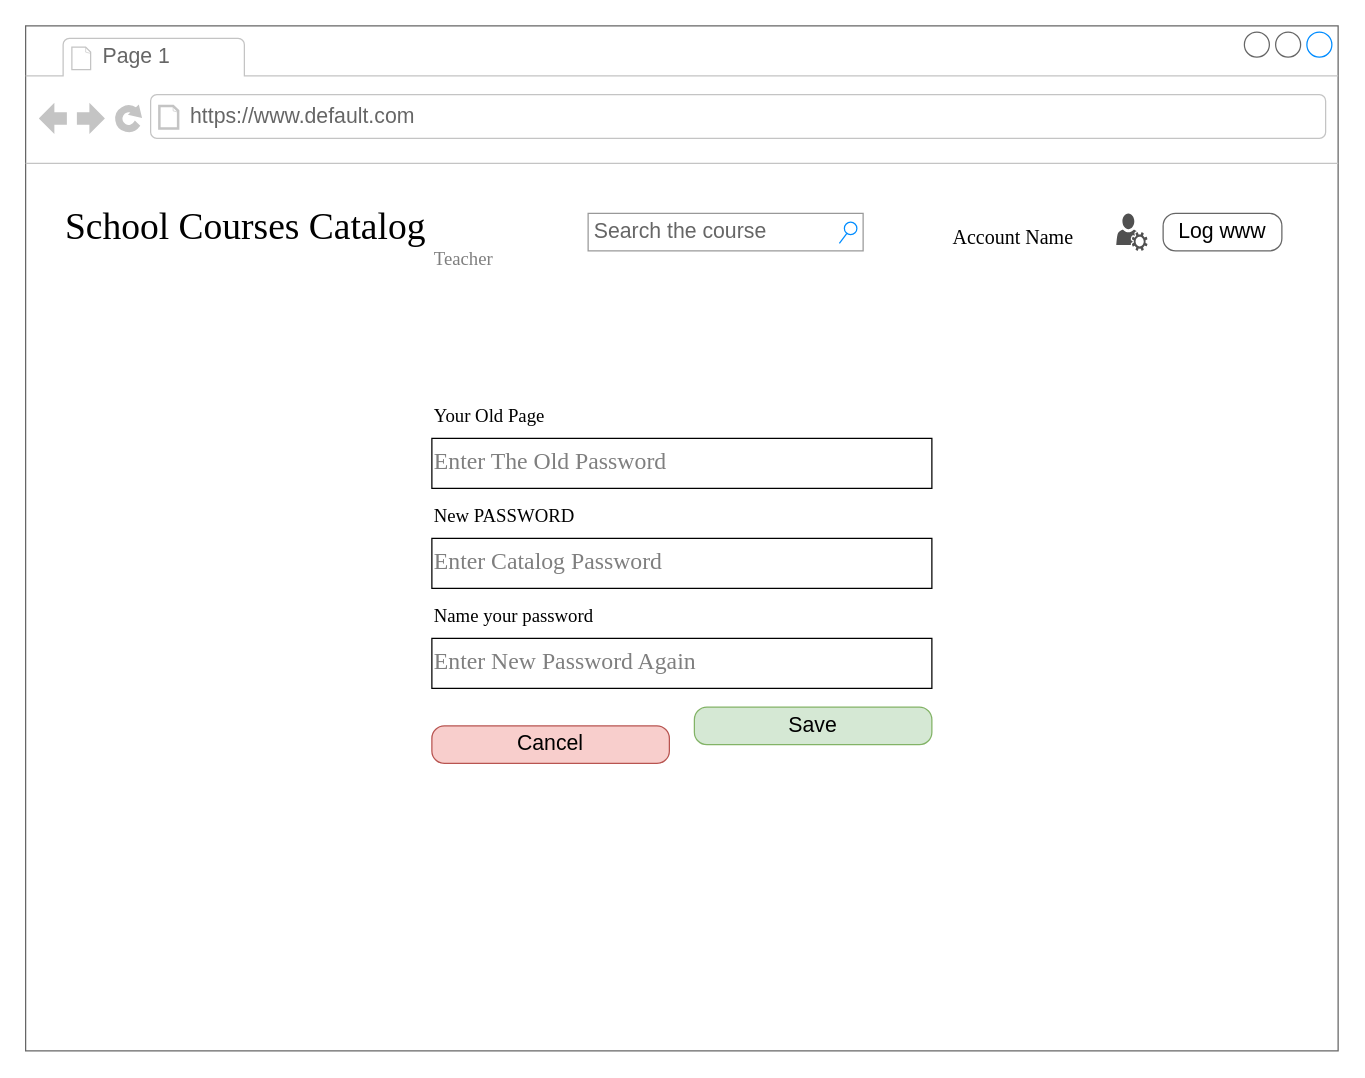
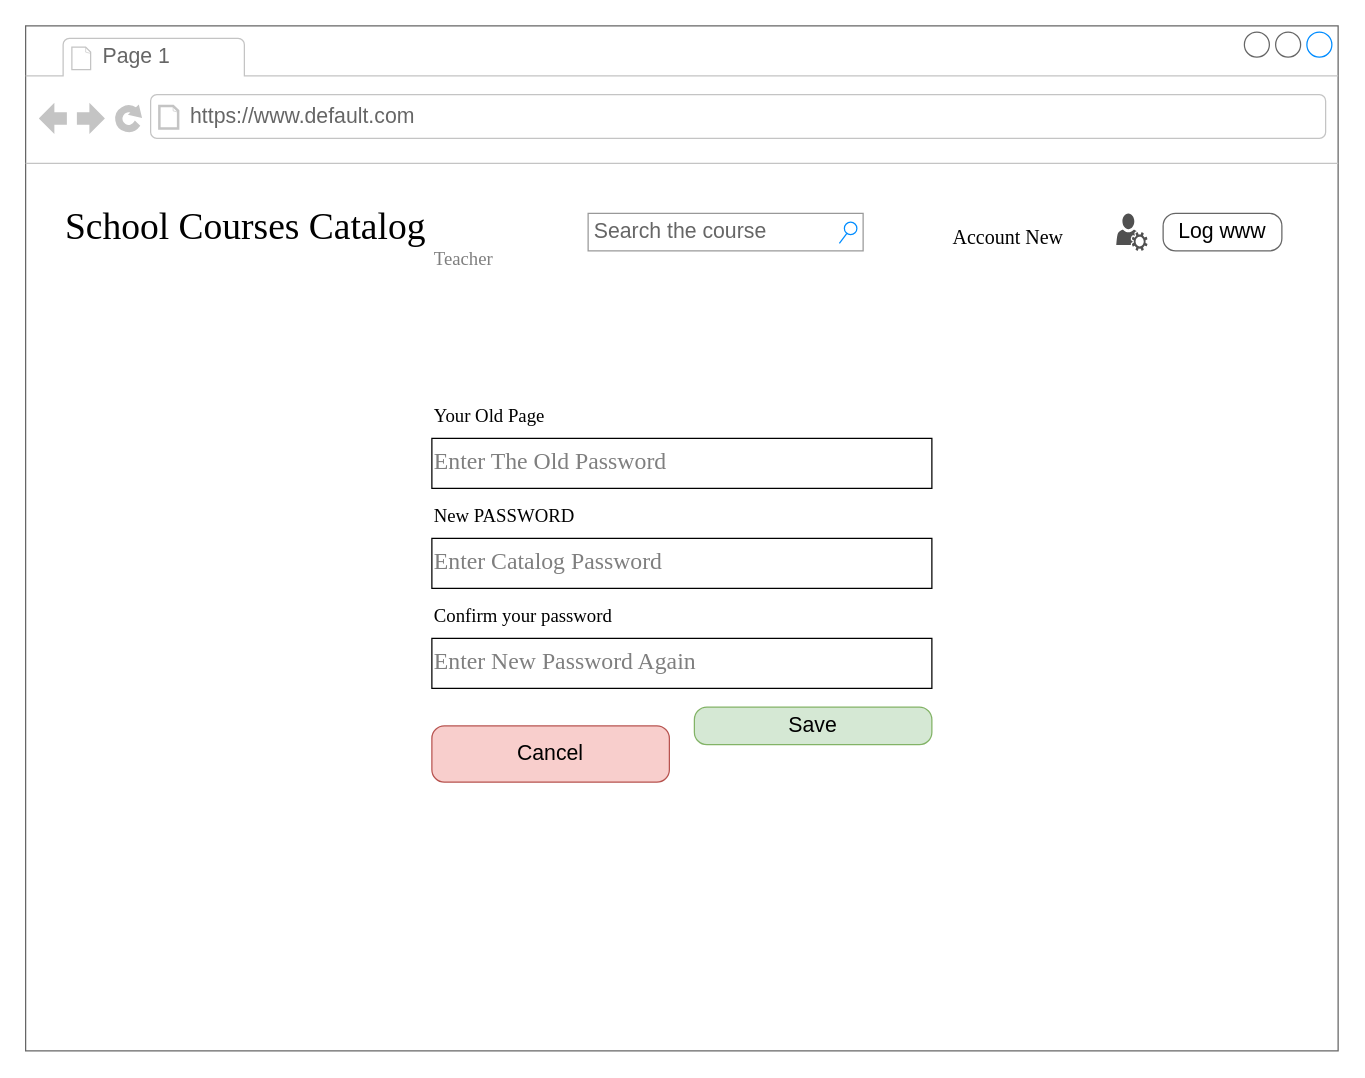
node "Account Name": label "Account Name" -> "Account New"
node "Name your password": label "Name your password" -> "Confirm your password"
node "Cancel": size 238x38 -> 238x56
